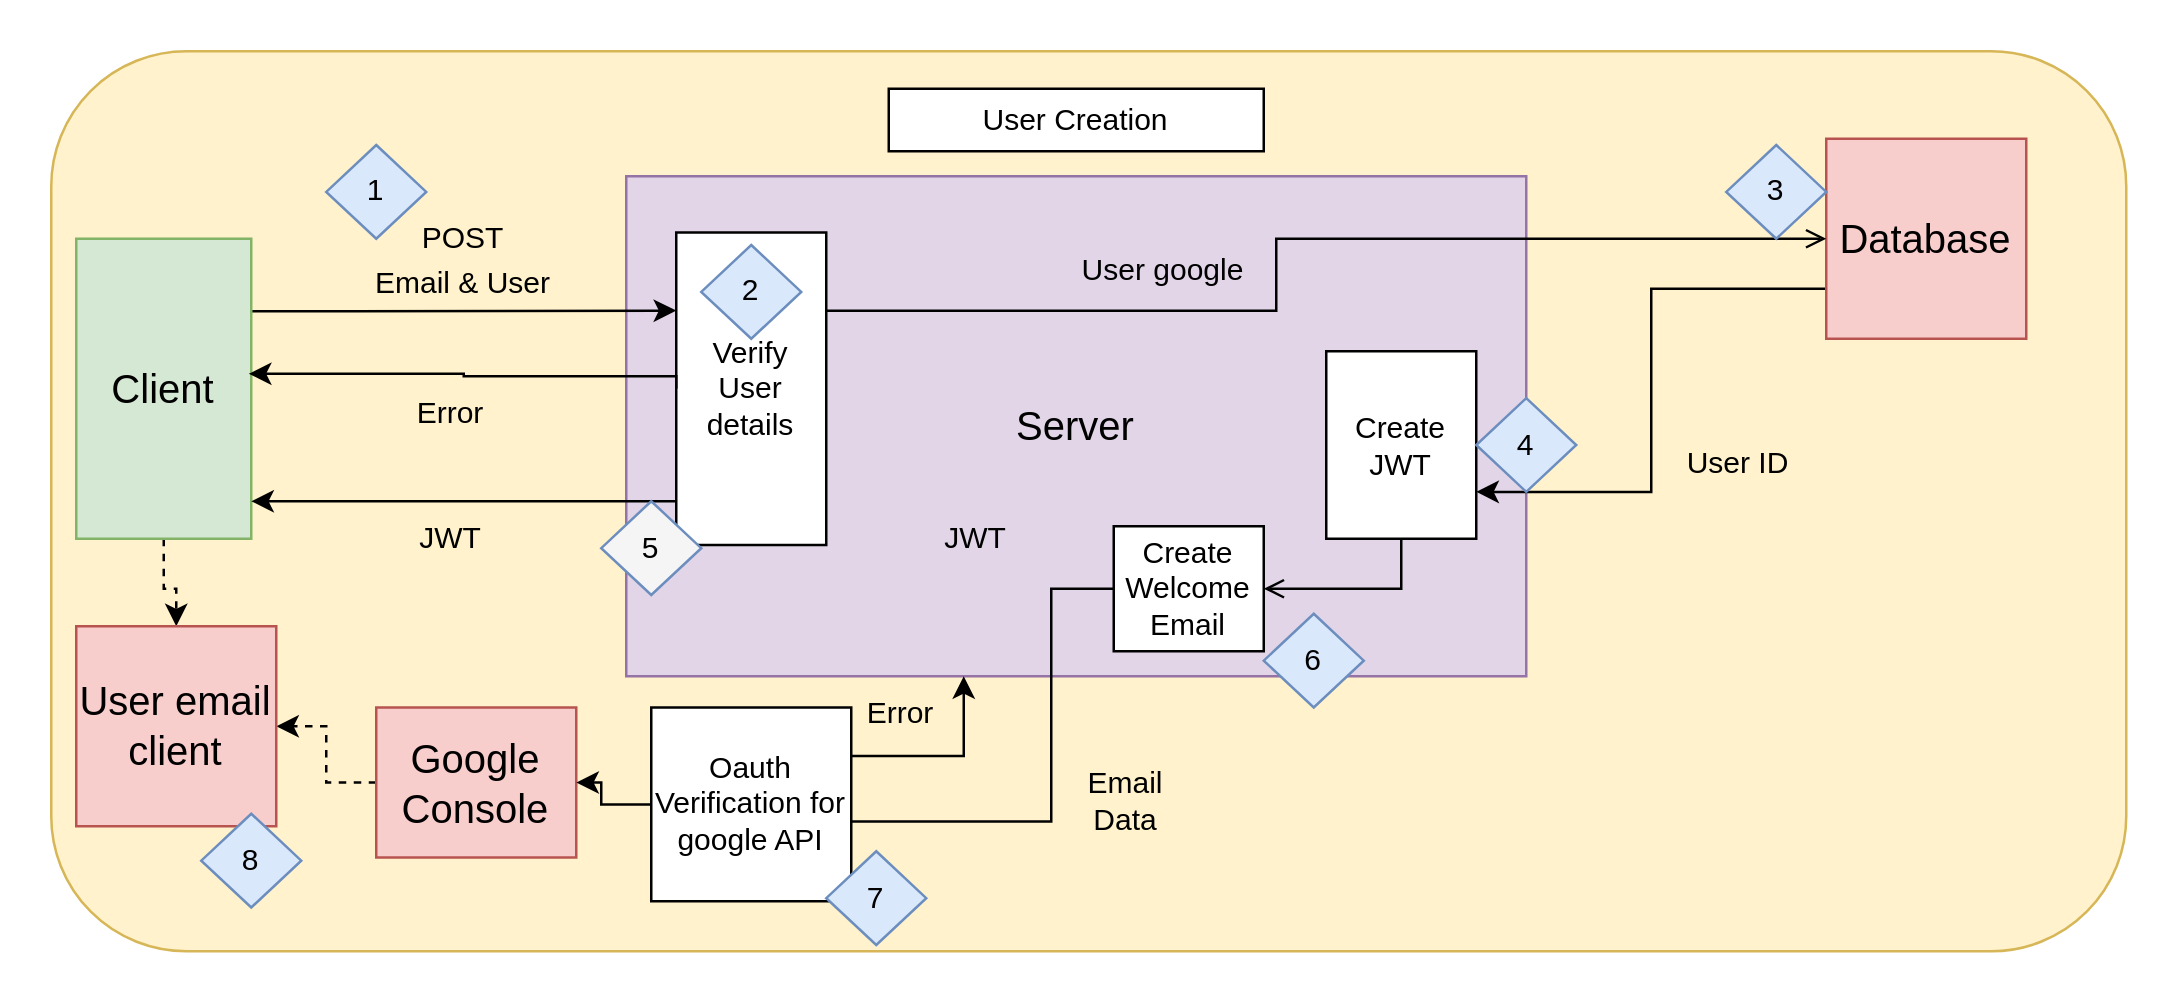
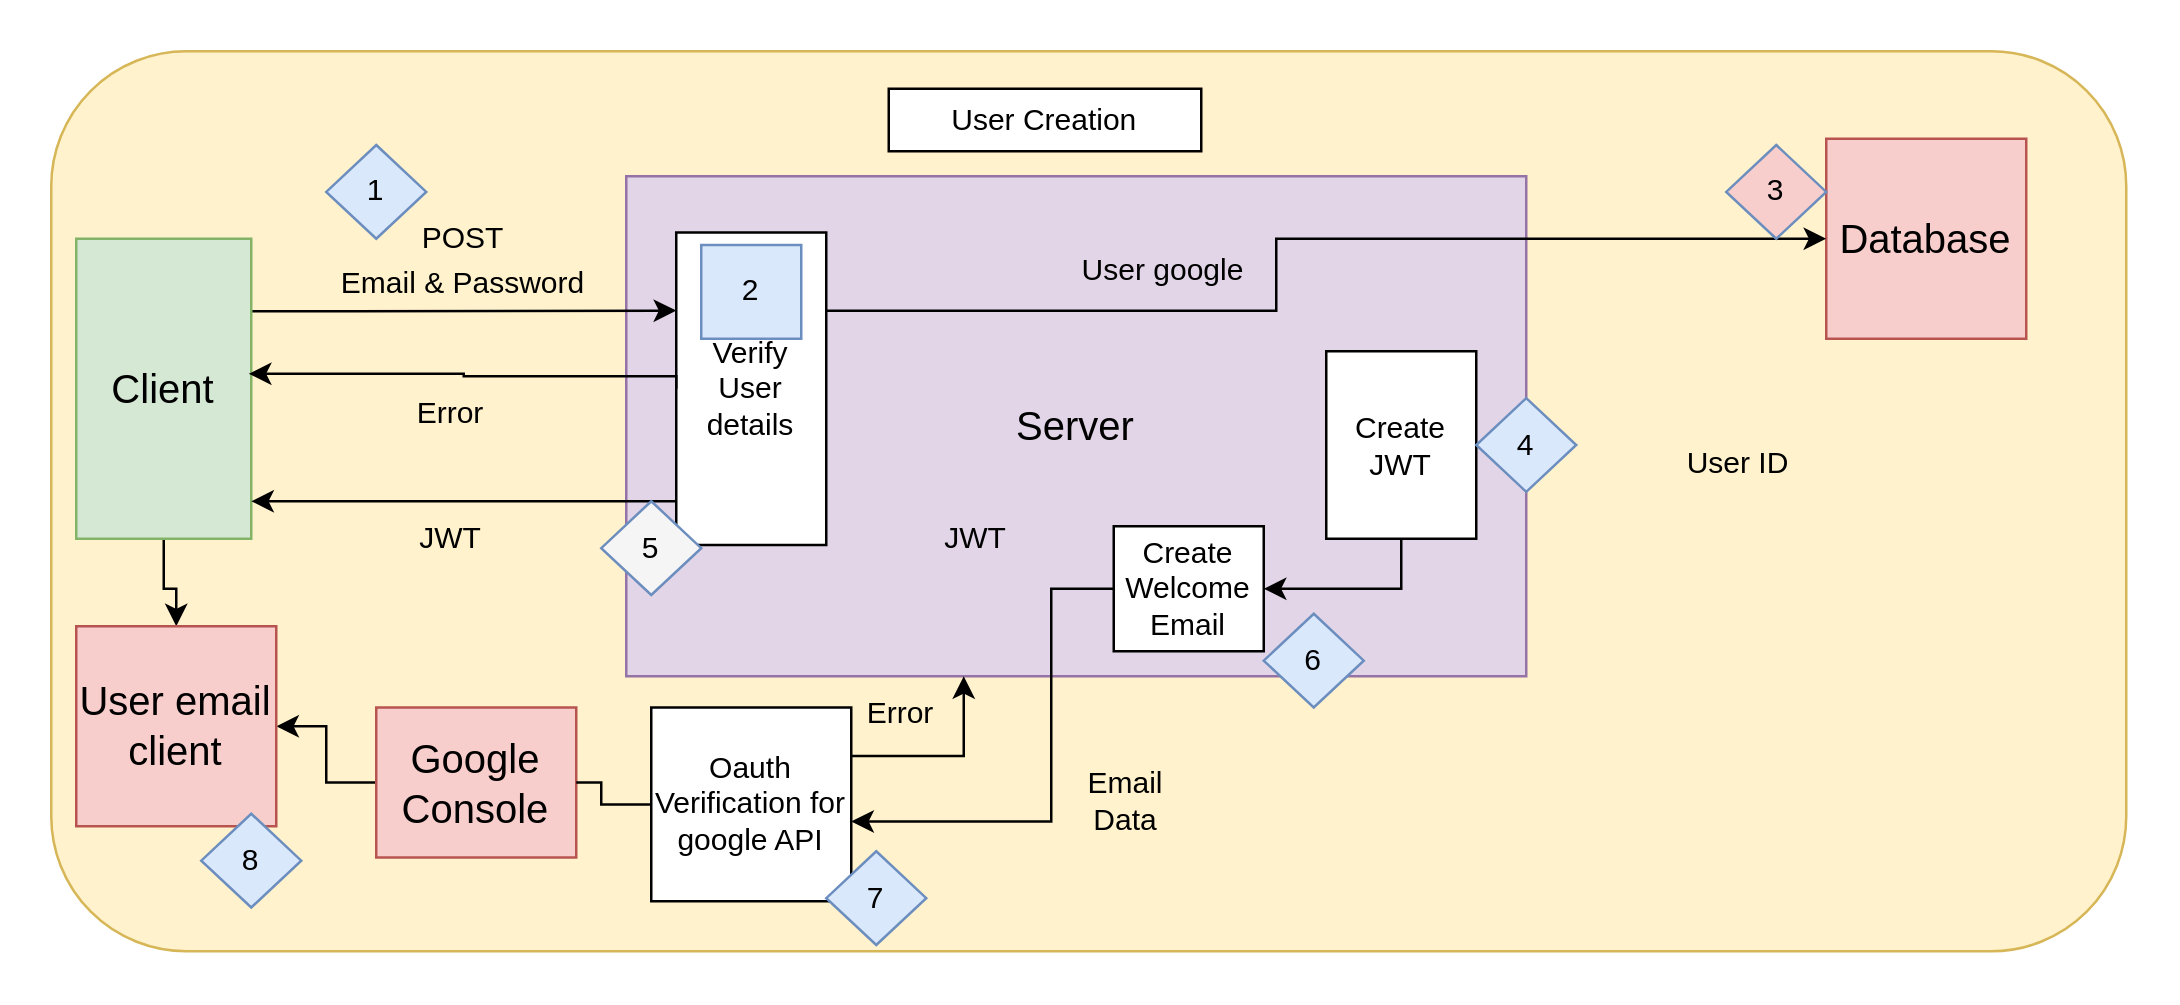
node "User Creation": size 375x63 -> 313x63
node "3": fillcolor #dae8fc -> #f8cecc
edge "Verify User details" -> "Database": arrowhead open -> classic
node "Email & User": label "Email & User" -> "Email & Password"
node "2": shape diamond -> rectangle
edge "Database" -> "Create JWT": removed
edge "Client" -> "User email client": style dashed -> solid
edge "Create JWT" -> "Create Welcome Email": arrowhead open -> classic
edge "Google Console" -> "User email client": style dashed -> solid
edge "Oauth Verification for google API" -> "Google Console": arrowhead classic -> none
edge "Create Welcome Email" -- "Oauth Verification for google API": arrowhead none -> classic
